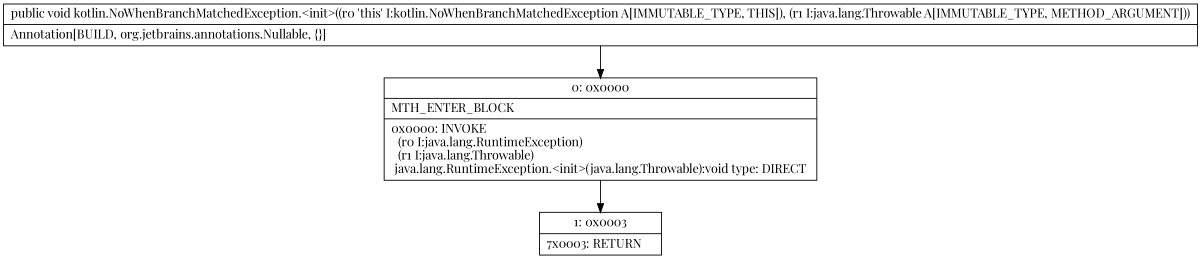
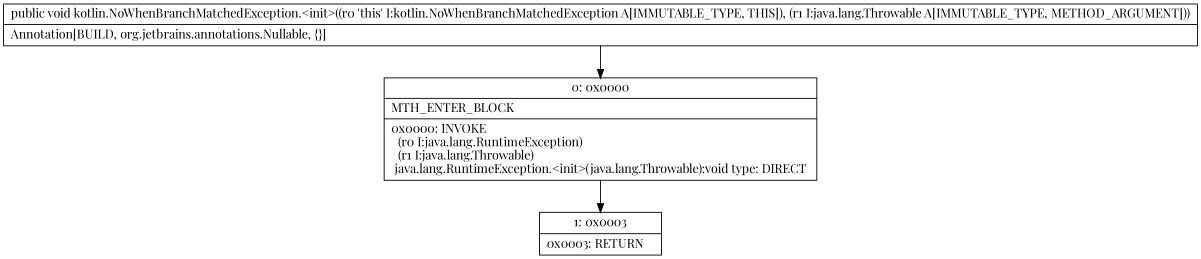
node "1: 0x0003": text "7x0003: RETURN" -> "0x0003: RETURN"
